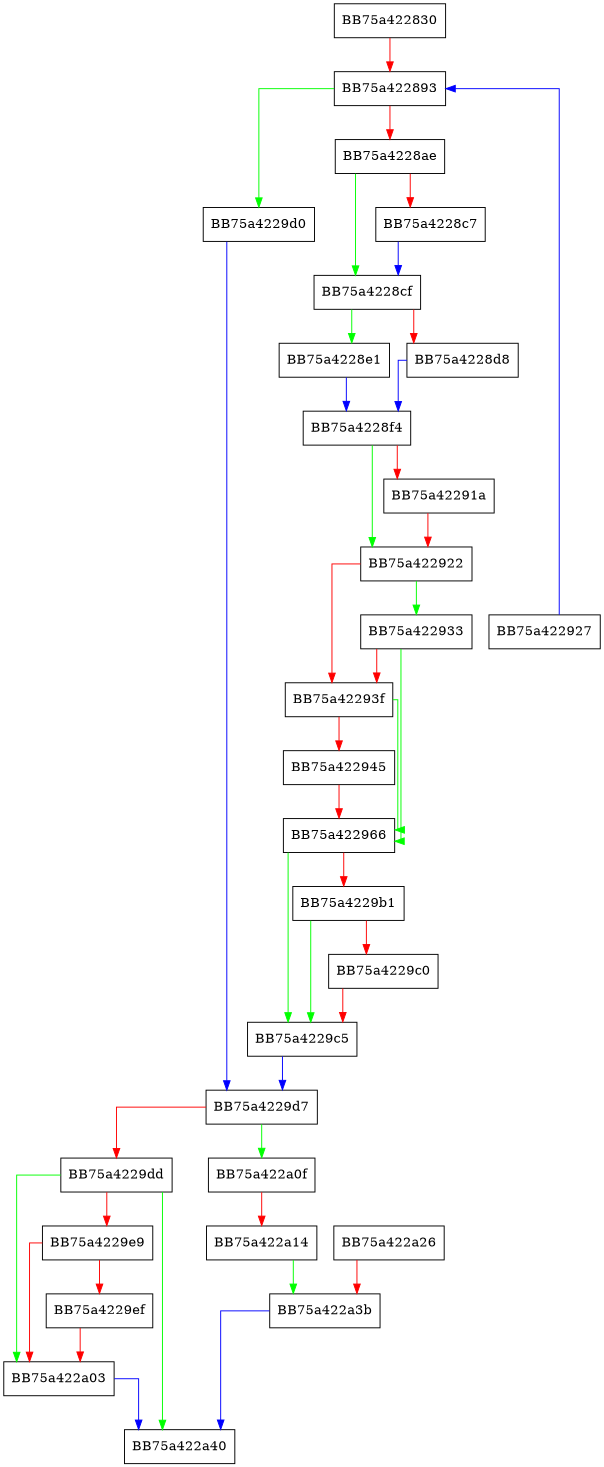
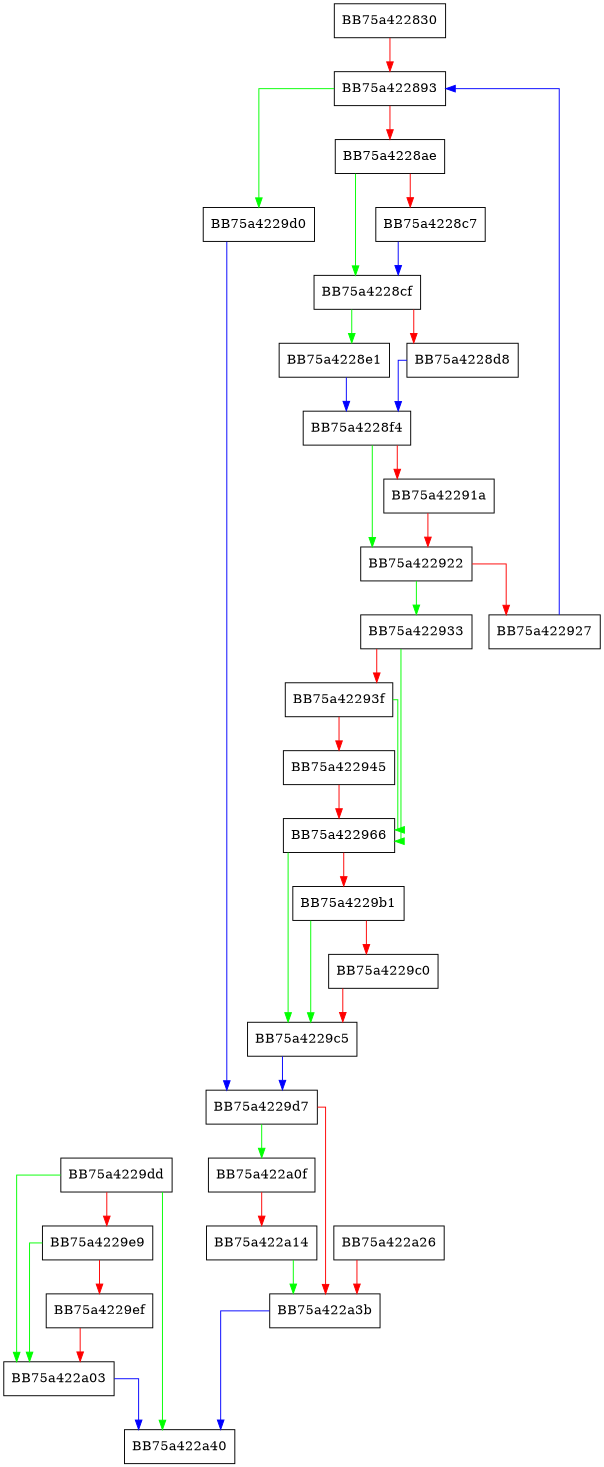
edge "BB75a422922" -> "BB75a42293f": now "BB75a422922" -> "BB75a422927"
edge "BB75a4229d7" -> "BB75a4229dd": now "BB75a4229d7" -> "BB75a422a3b"
edge "BB75a4229e9" -> "BB75a422a03": color red -> green
